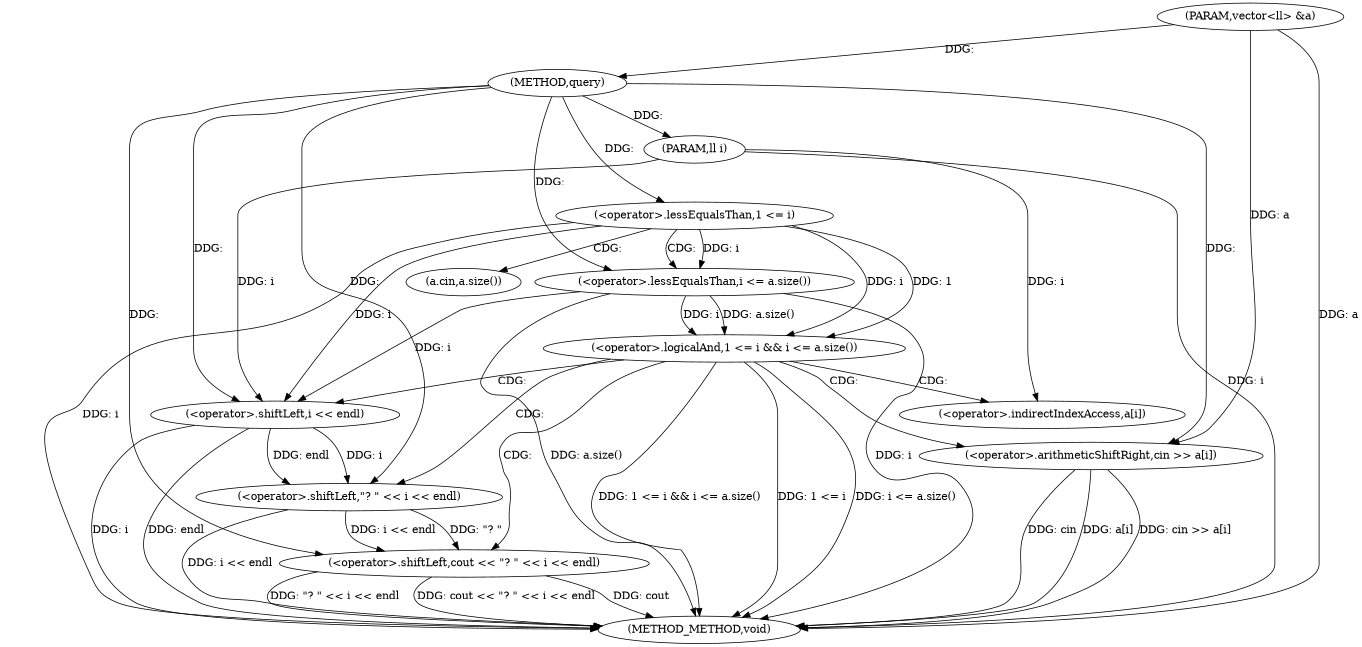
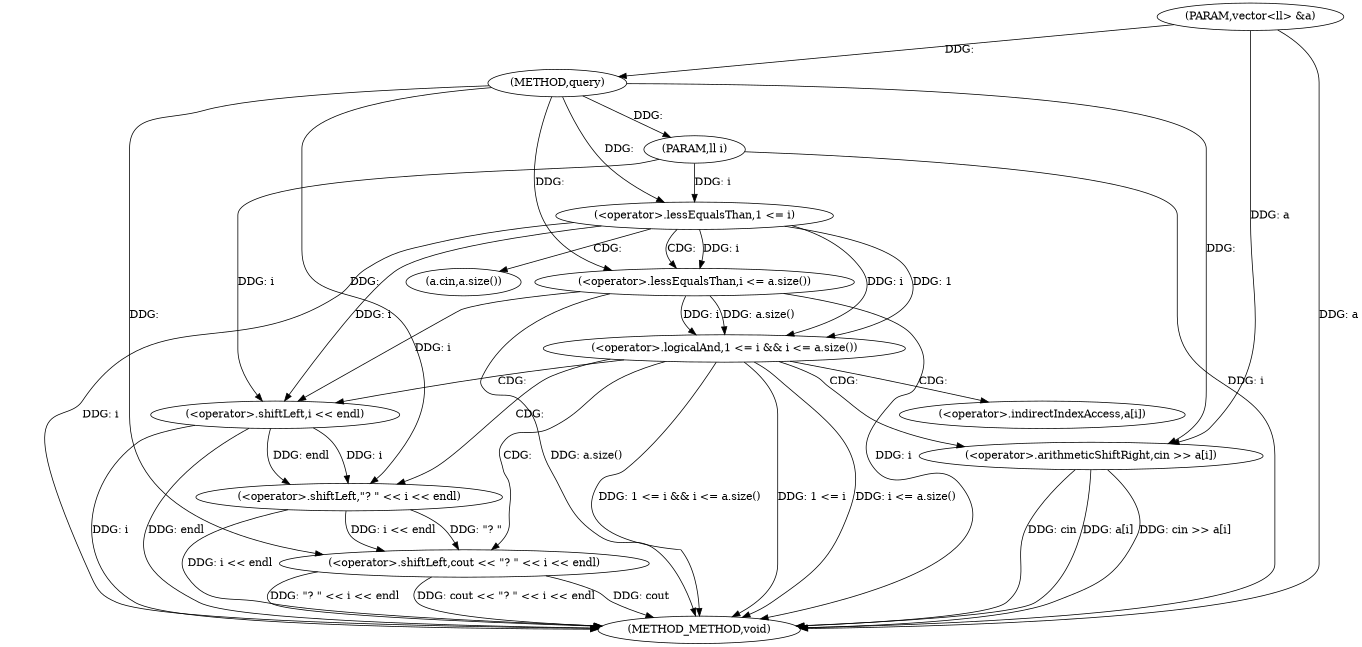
edge "(METHOD,query)" -> "(<operator>.shiftLeft,i << endl)": removed, label "DDG:"
edge "(PARAM,ll i)" -> "(<operator>.indirectIndexAccess,a[i])": now "(PARAM,ll i)" -> "(<operator>.lessEqualsThan,1 <= i)"
